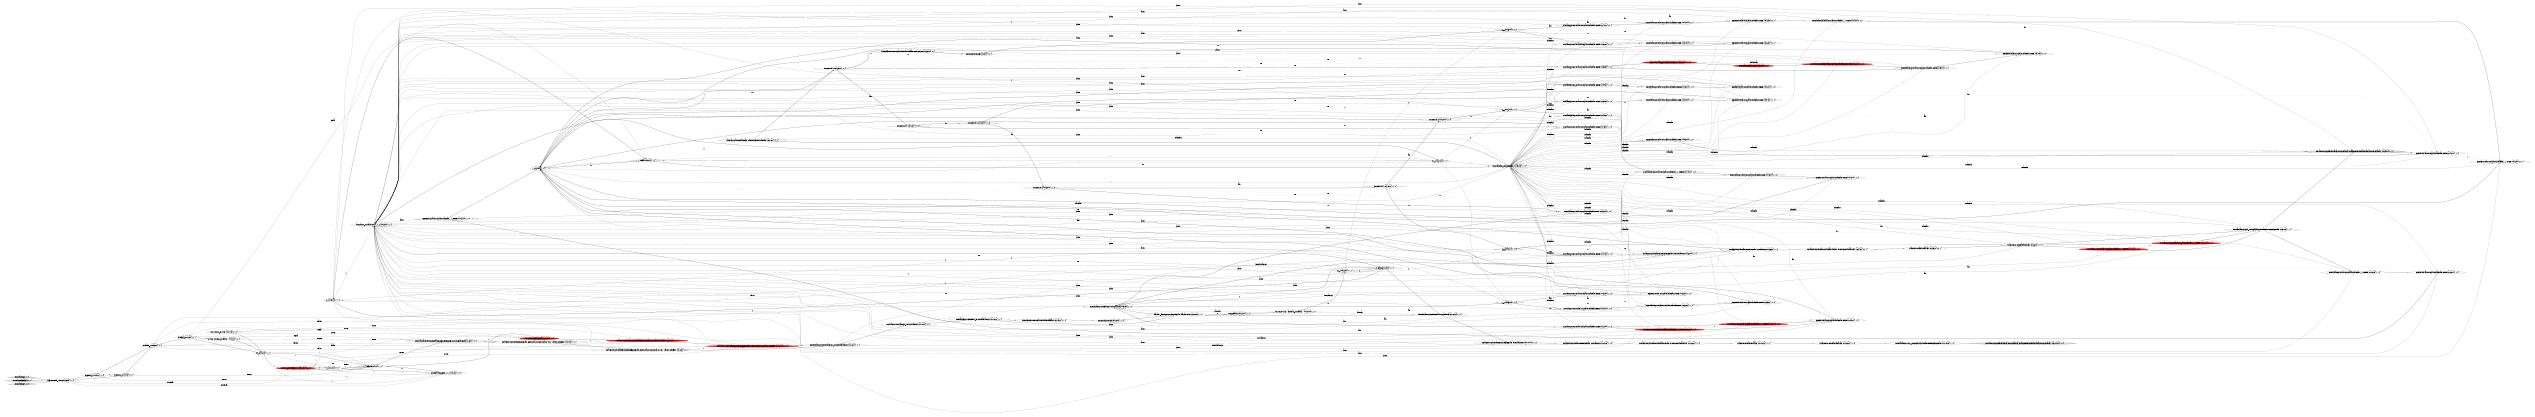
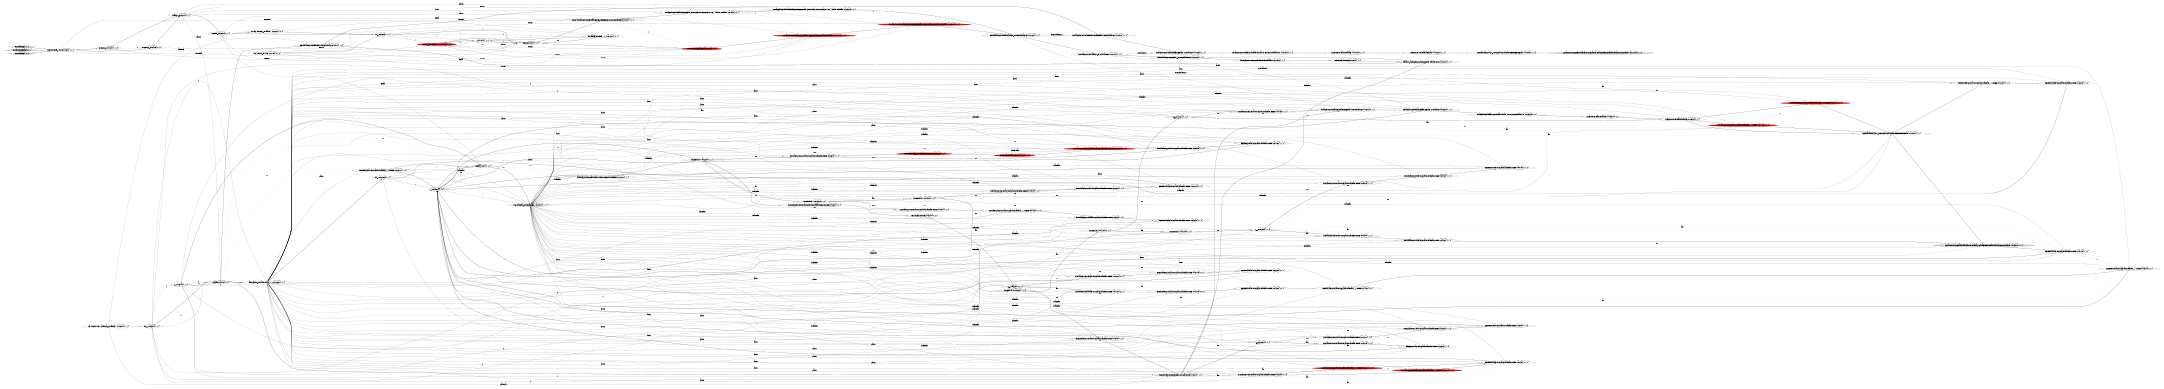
edge "int r = 0@@@27@@@['1', '1', '1']" -> "p == 0@@@88@@@['1', '1', '0']": now "int p = 0@@@23@@@['1', '1', '1']" -> "p == 0@@@88@@@['1', '1', '0']"
node "setSingleIdealState(is)@@@21@@@['1', '1', '1']": removed
